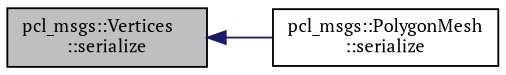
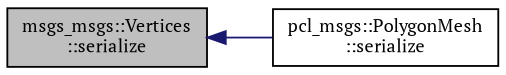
node "pcl_msgs::Vertices ::serialize": label "pcl_msgs::Vertices ::serialize" -> "msgs_msgs::Vertices ::serialize"
